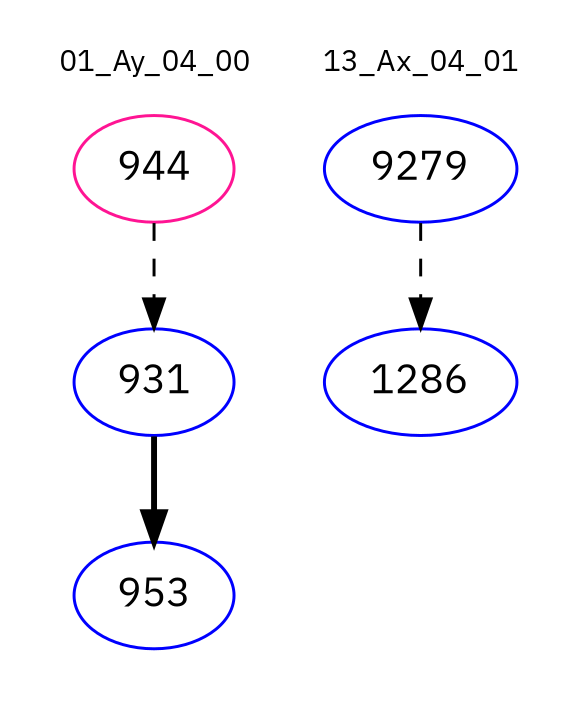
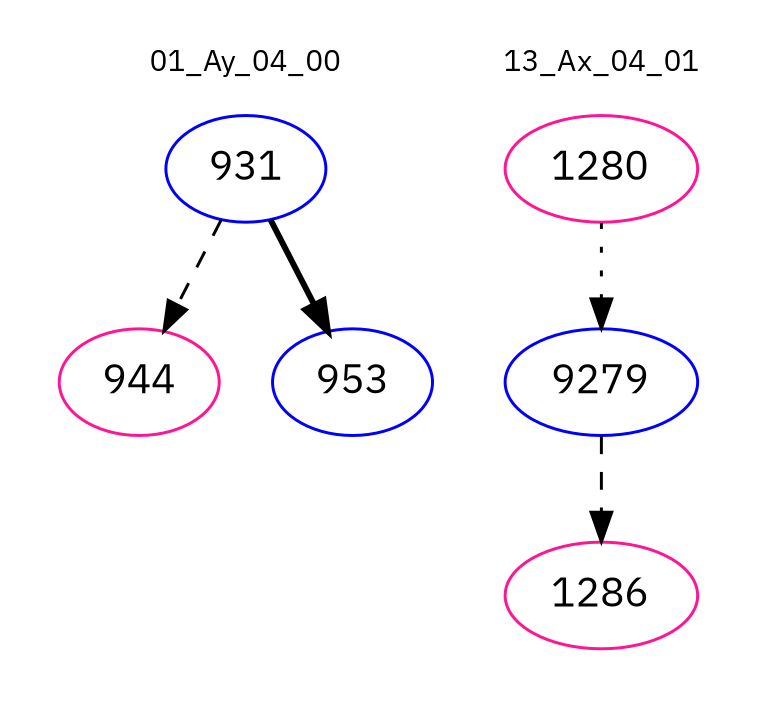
node "1280": added
edge "944" -> "931": reversed
node "1286": color blue -> deeppink
